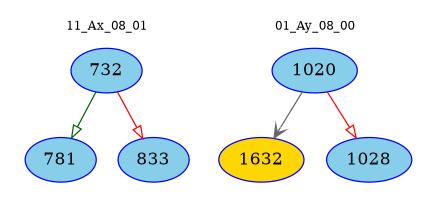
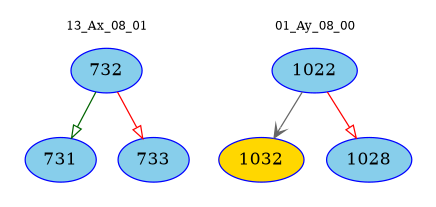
cluster "11_Ax_08_01": label "11_Ax_08_01" -> "13_Ax_08_01"
node "1020": label "1020" -> "1022"
node "781": label "781" -> "731"
node "833": label "833" -> "733"
node "1632": label "1632" -> "1032"
